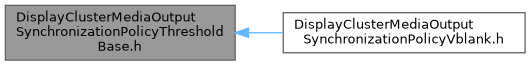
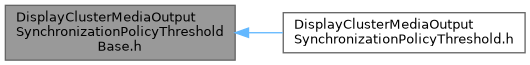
node "DisplayClusterMediaOutput SynchronizationPolicyVblank.h": label "DisplayClusterMediaOutput SynchronizationPolicyVblank.h" -> "DisplayClusterMediaOutput SynchronizationPolicyThreshold.h"
